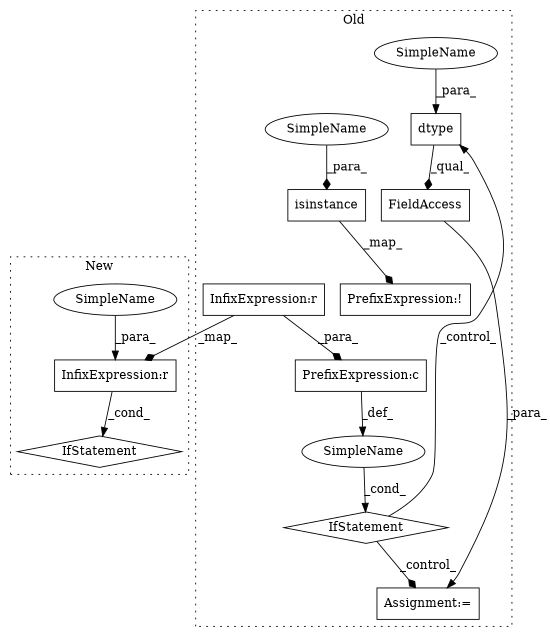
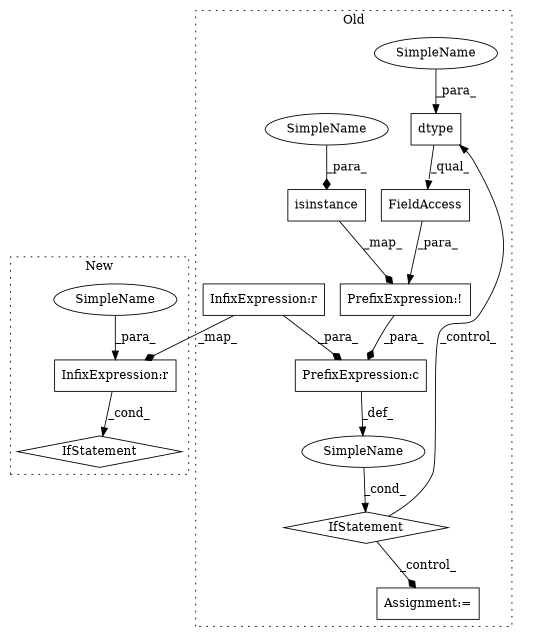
edge "dtype" -> "FieldAccess": arrowhead diamond -> normal
edge "PrefixExpression:!" -> "PrefixExpression:c": added, label "_para_"
edge "FieldAccess" -> "Assignment:=": now "FieldAccess" -> "PrefixExpression:!"
